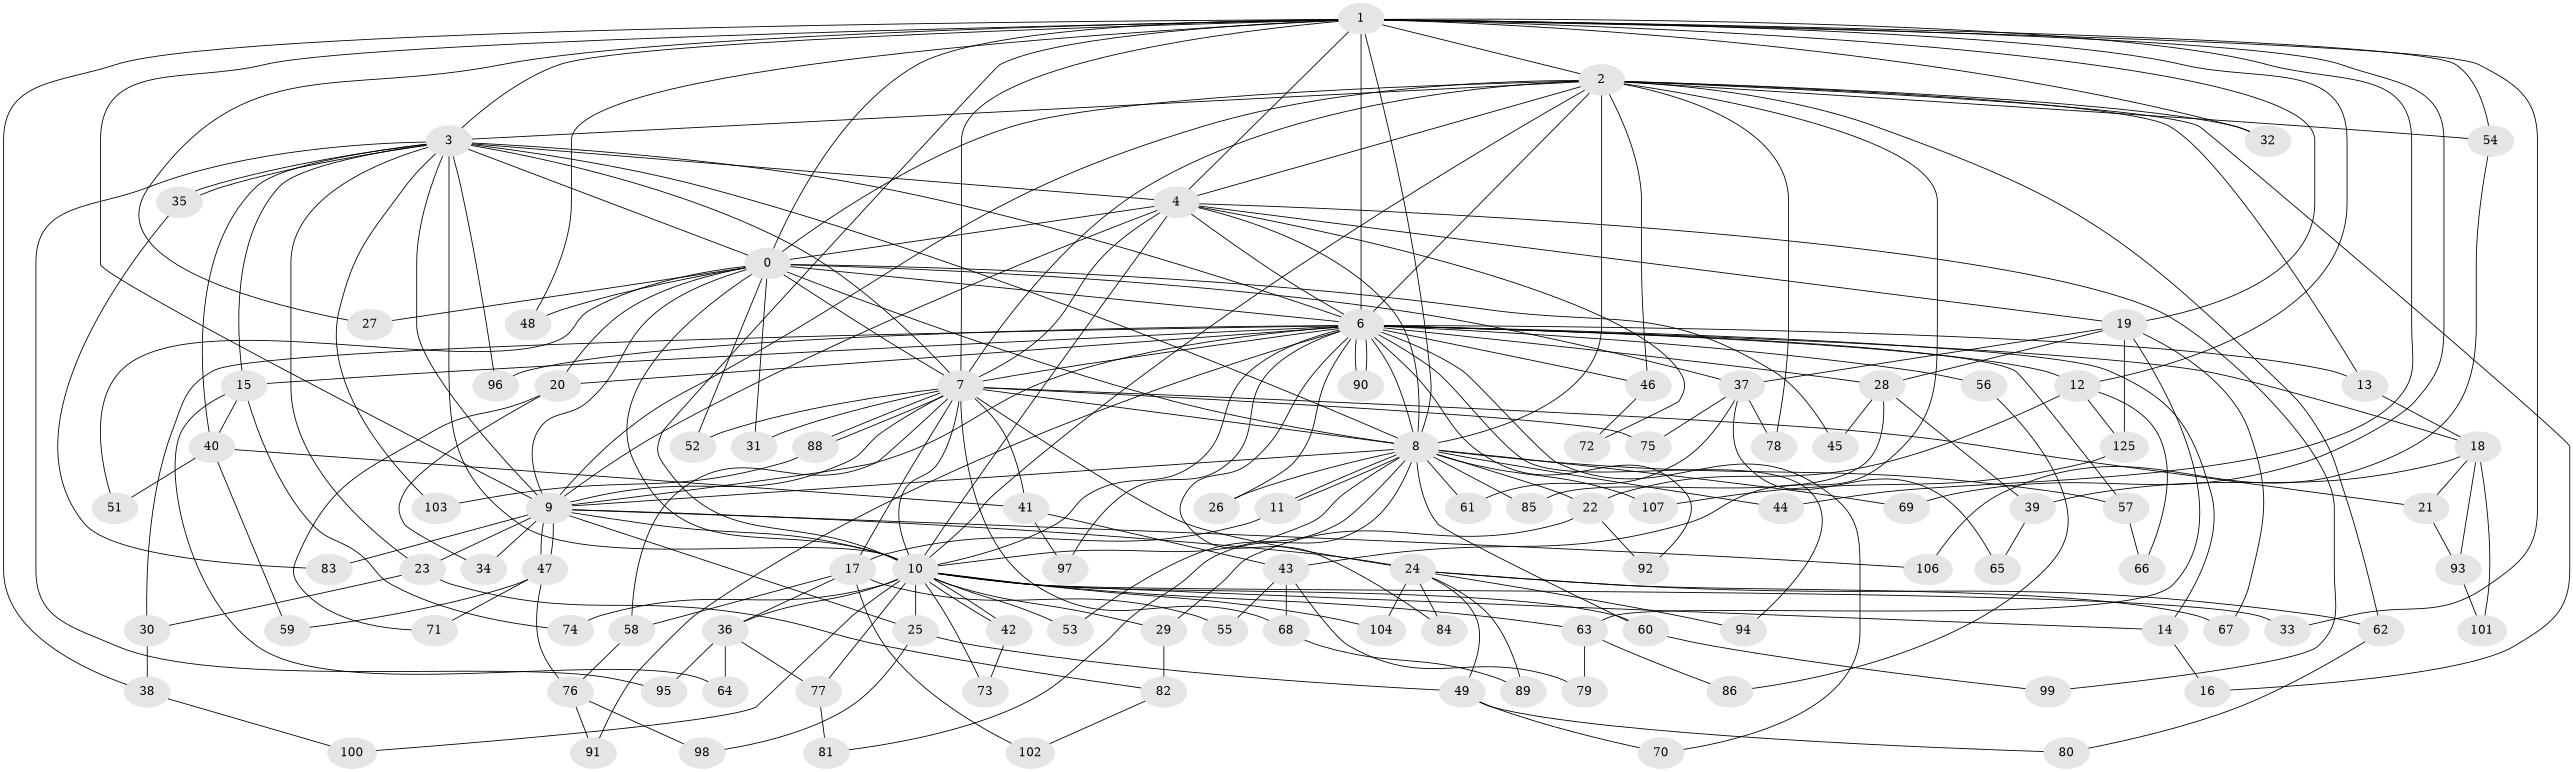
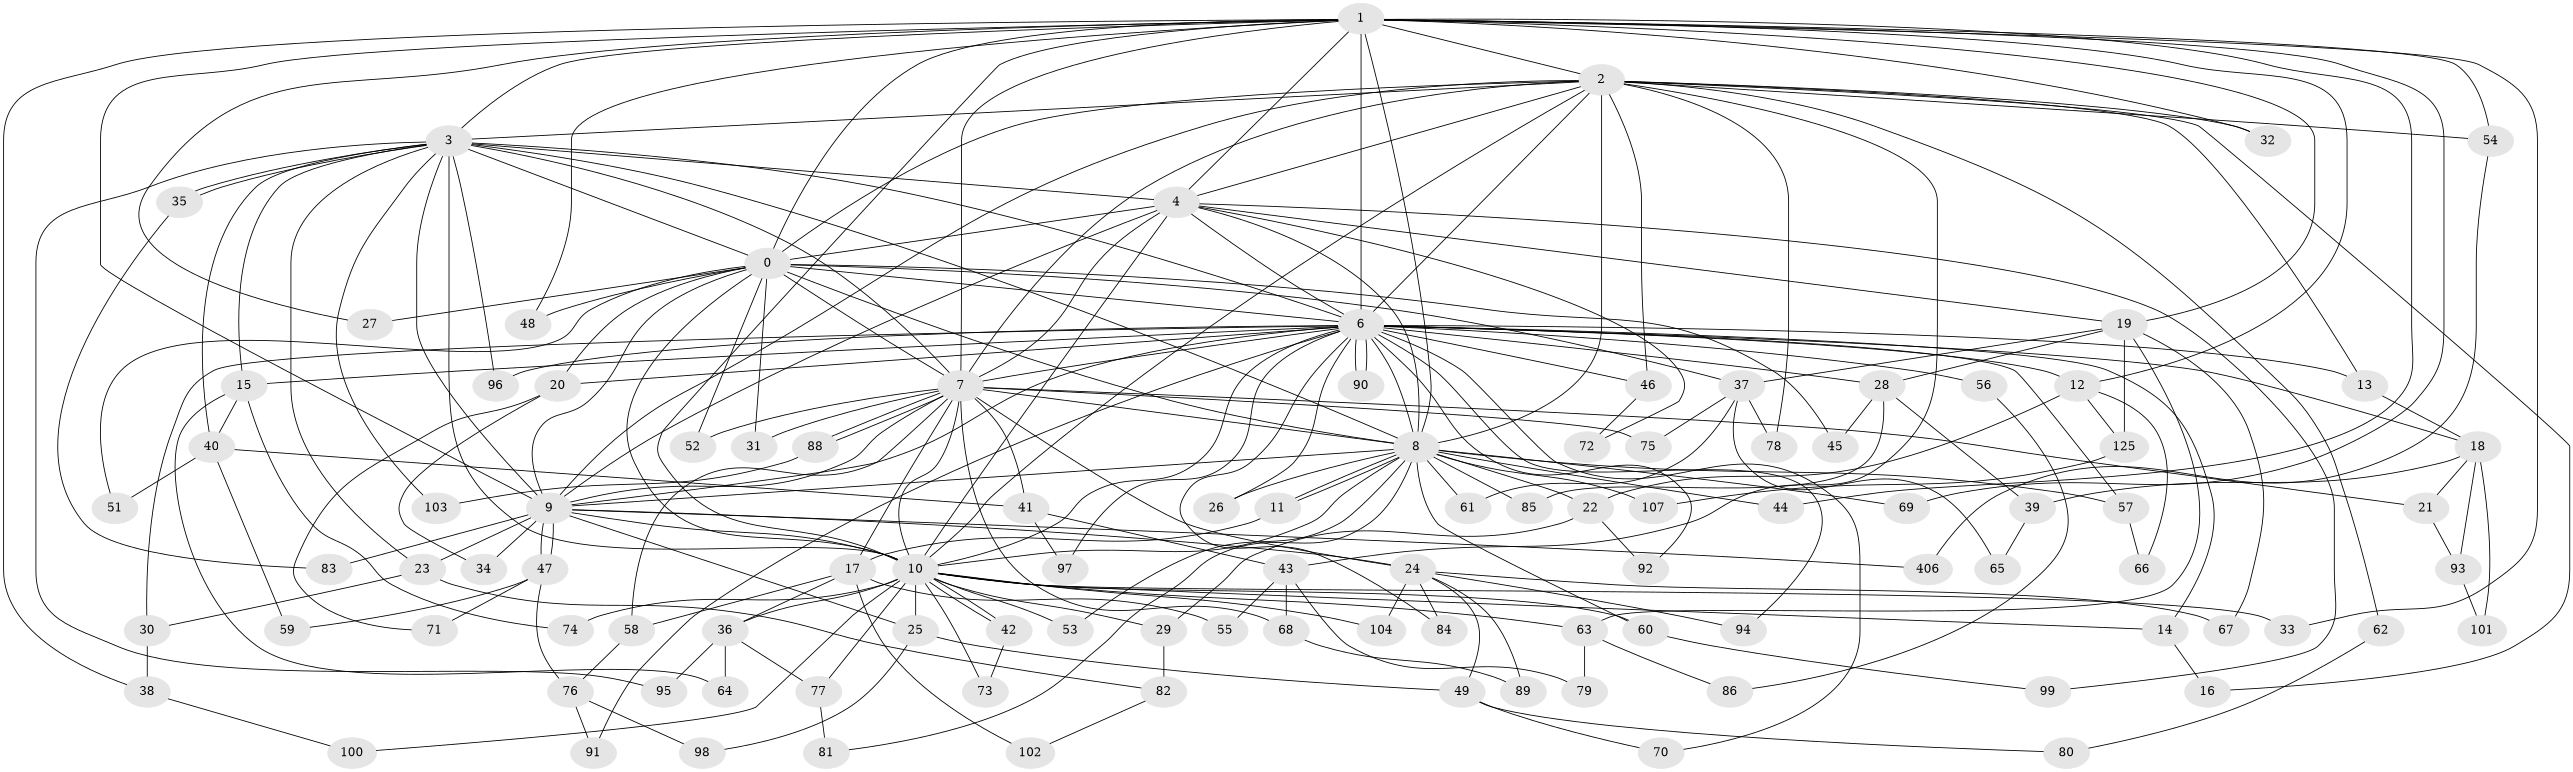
node "106": label "106" -> "406"
edge "24" -- "62": removed
